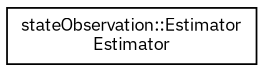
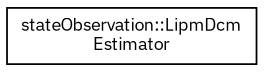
node "stateObservation::Estimator Estimator": label "stateObservation::Estimator Estimator" -> "stateObservation::LipmDcm Estimator"
